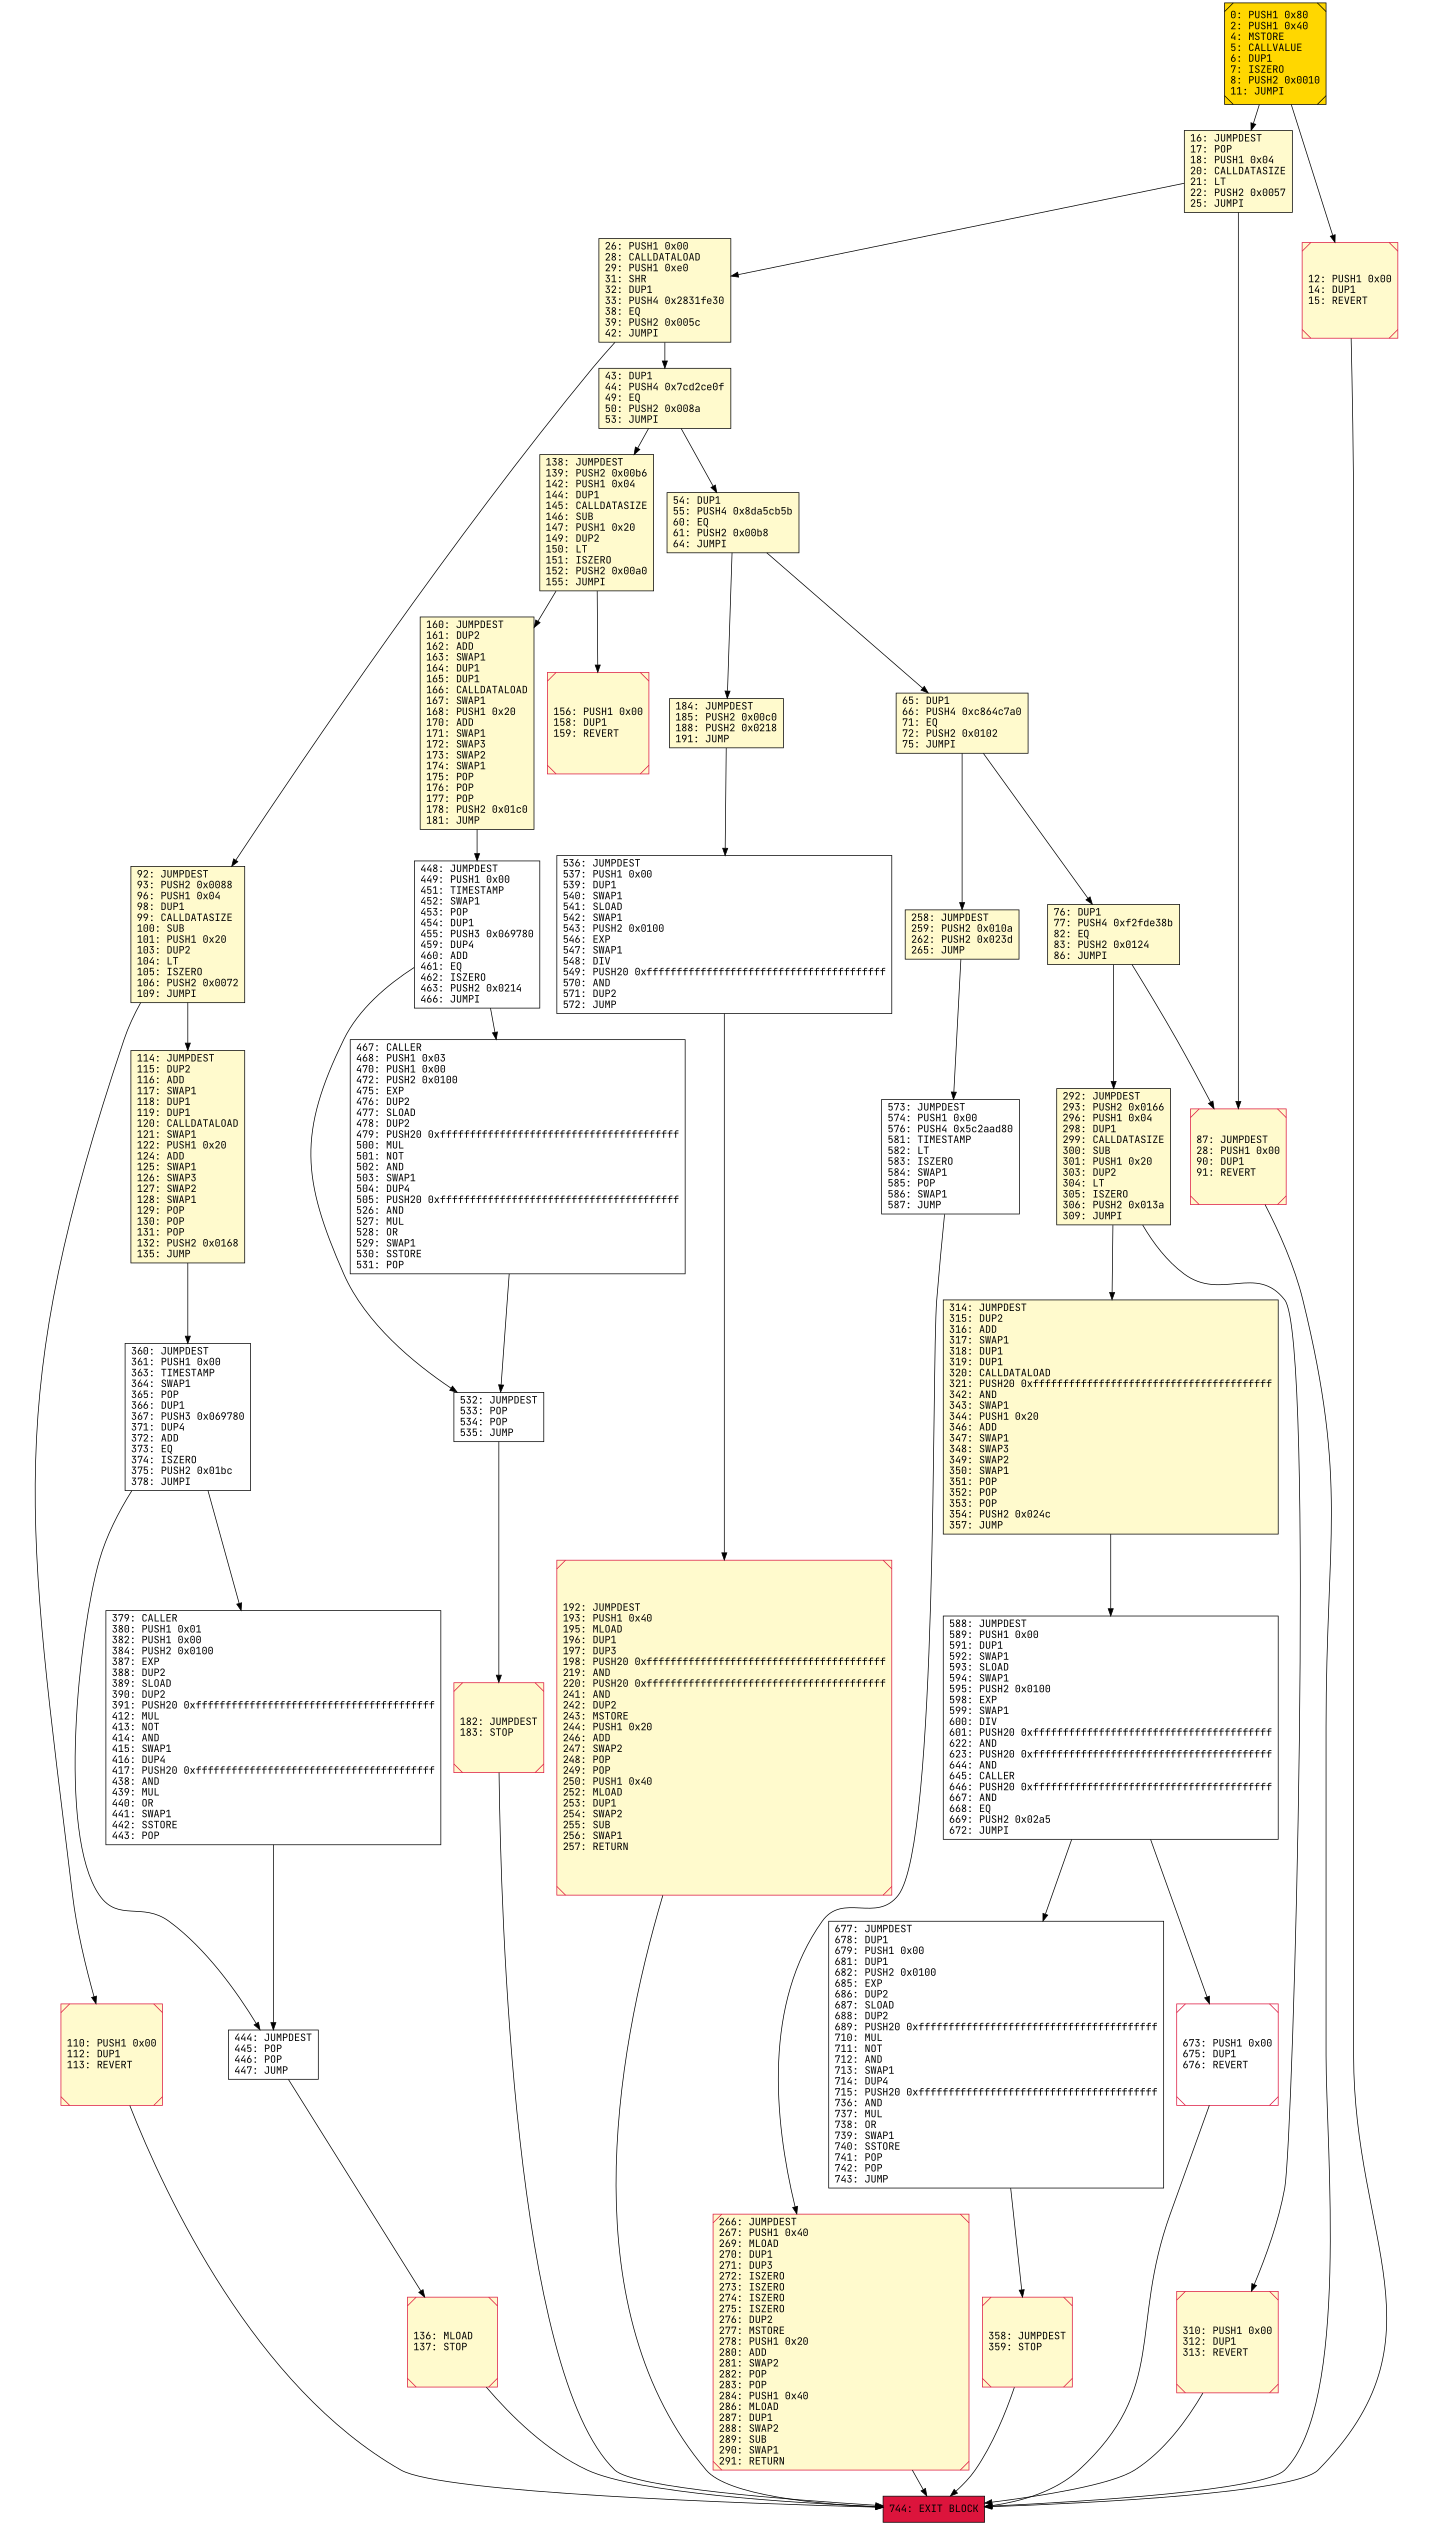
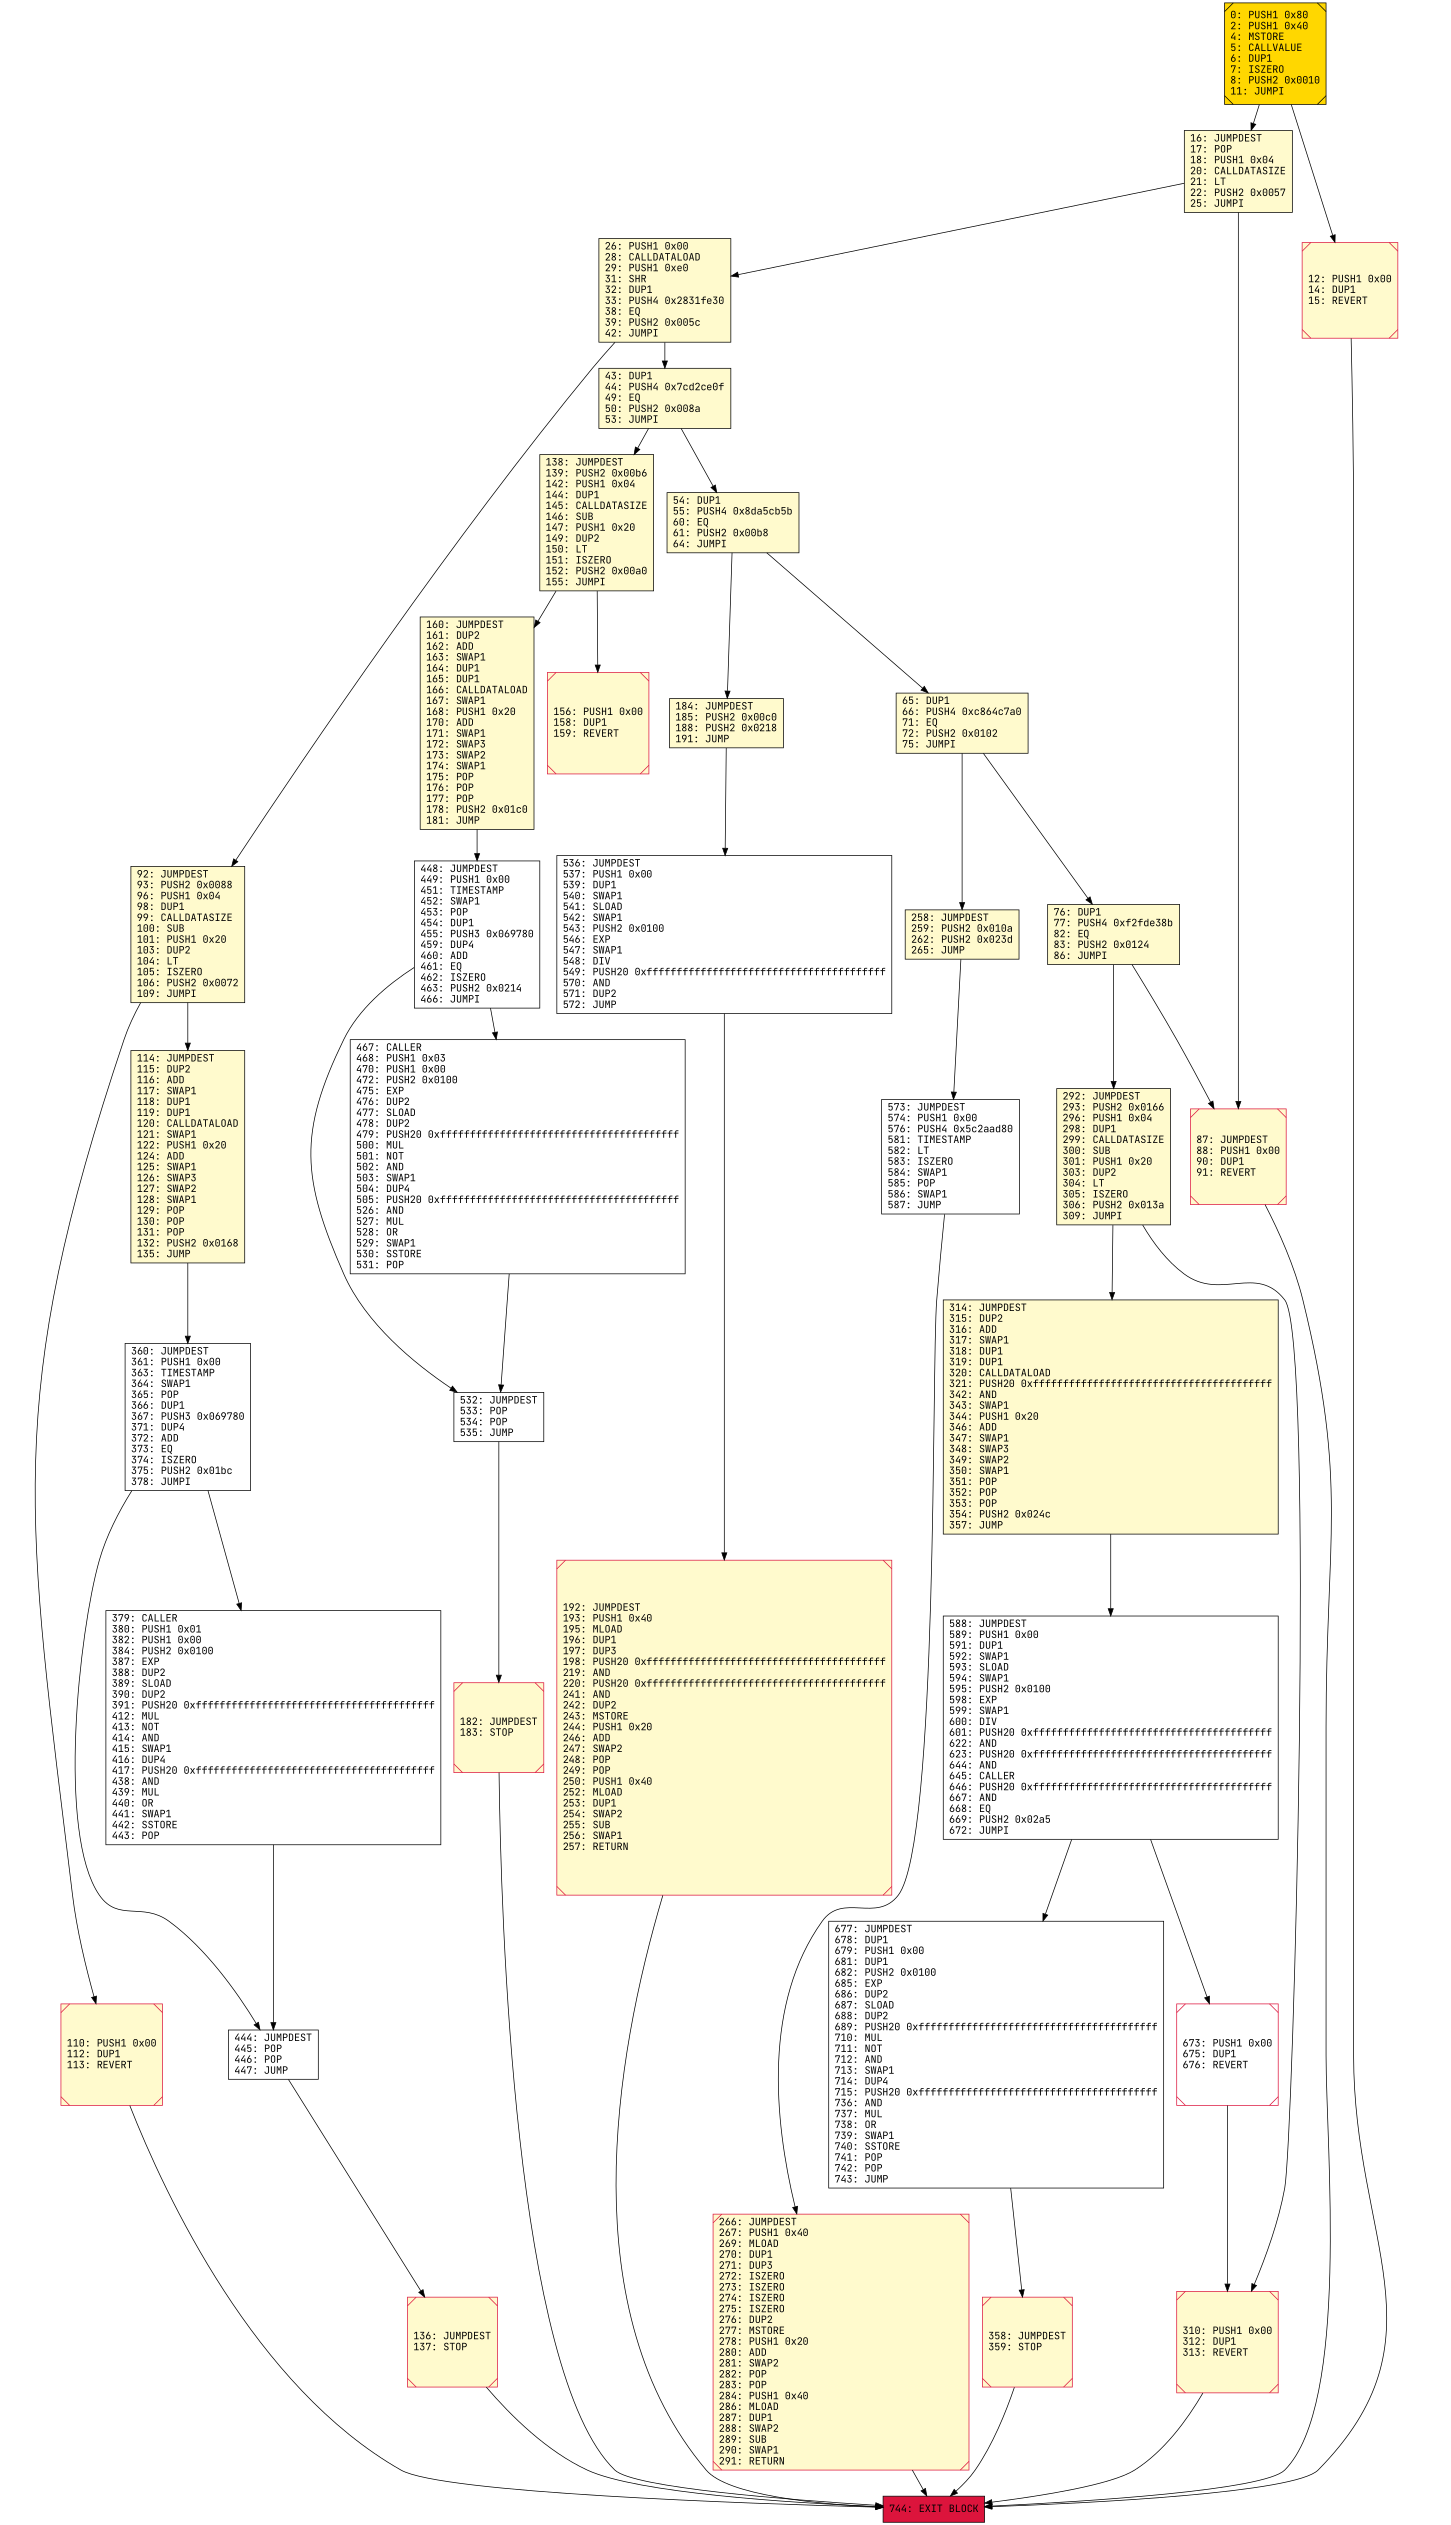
node "87: JUMPDEST 28: PUSH1 0x00 90: DUP1 91: REVERT": label "87: JUMPDEST 28: PUSH1 0x00 90: DUP1 91: REVERT" -> "87: JUMPDEST 88: PUSH1 0x00 90: DUP1 91: REVERT"
edge "673: PUSH1 0x00 675: DUP1 676: REVERT" -> "744: EXIT BLOCK": now "673: PUSH1 0x00 675: DUP1 676: REVERT" -> "310: PUSH1 0x00 312: DUP1 313: REVERT"
node "136: MLOAD 137: STOP": label "136: MLOAD 137: STOP" -> "136: JUMPDEST 137: STOP"
